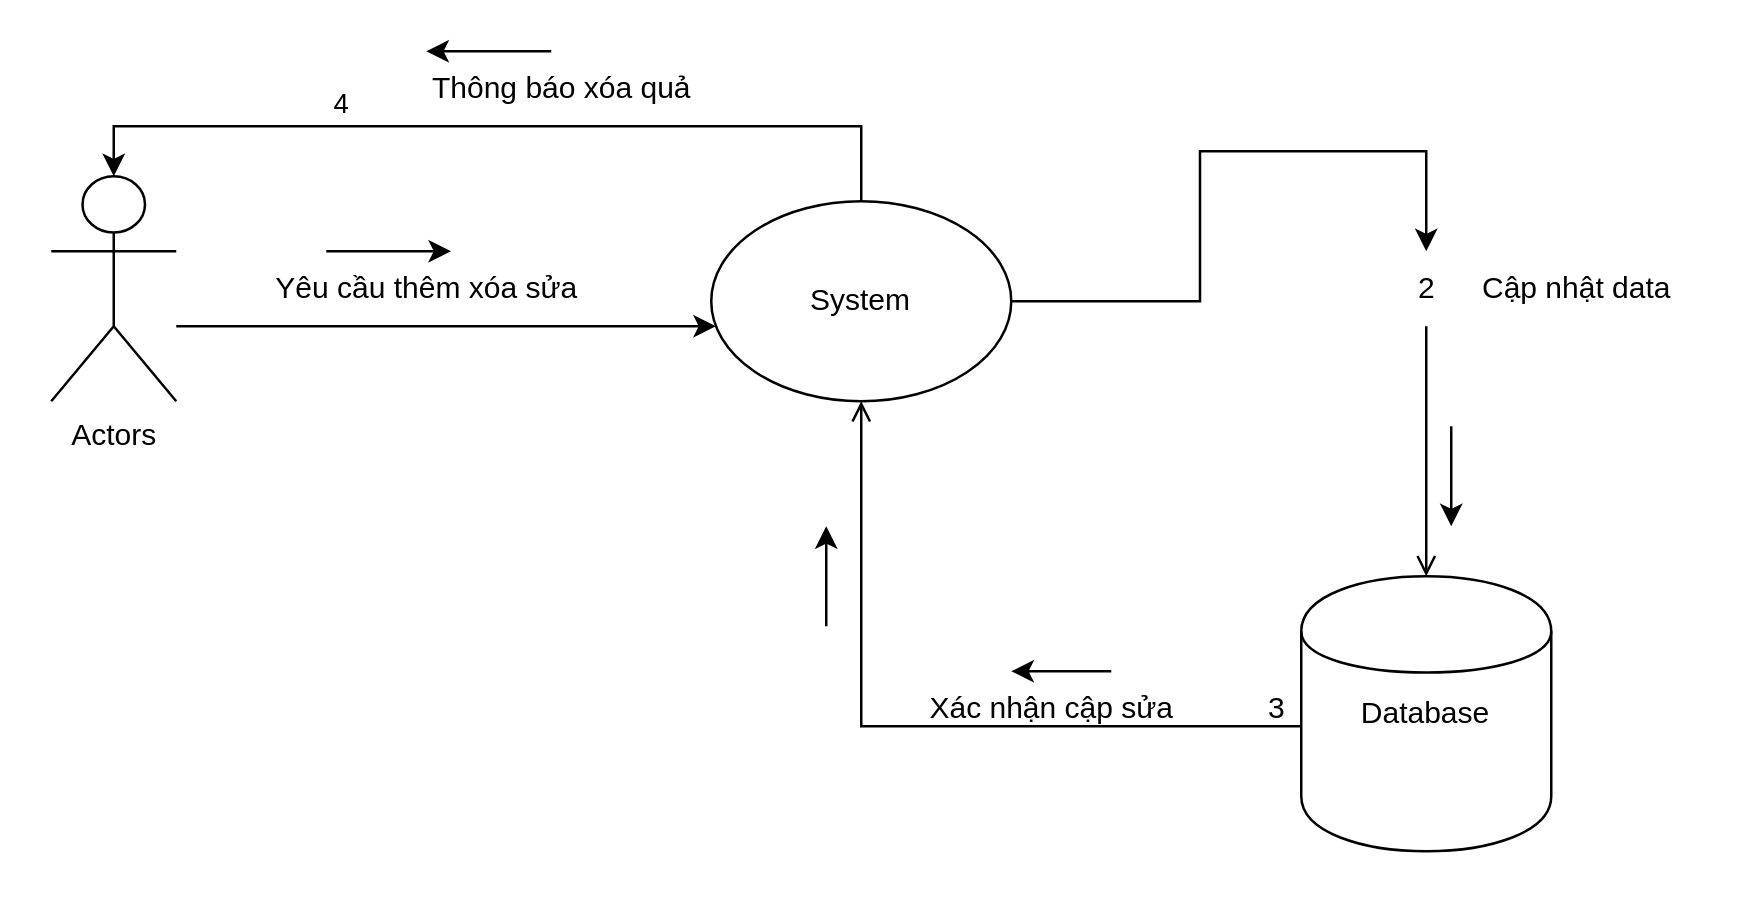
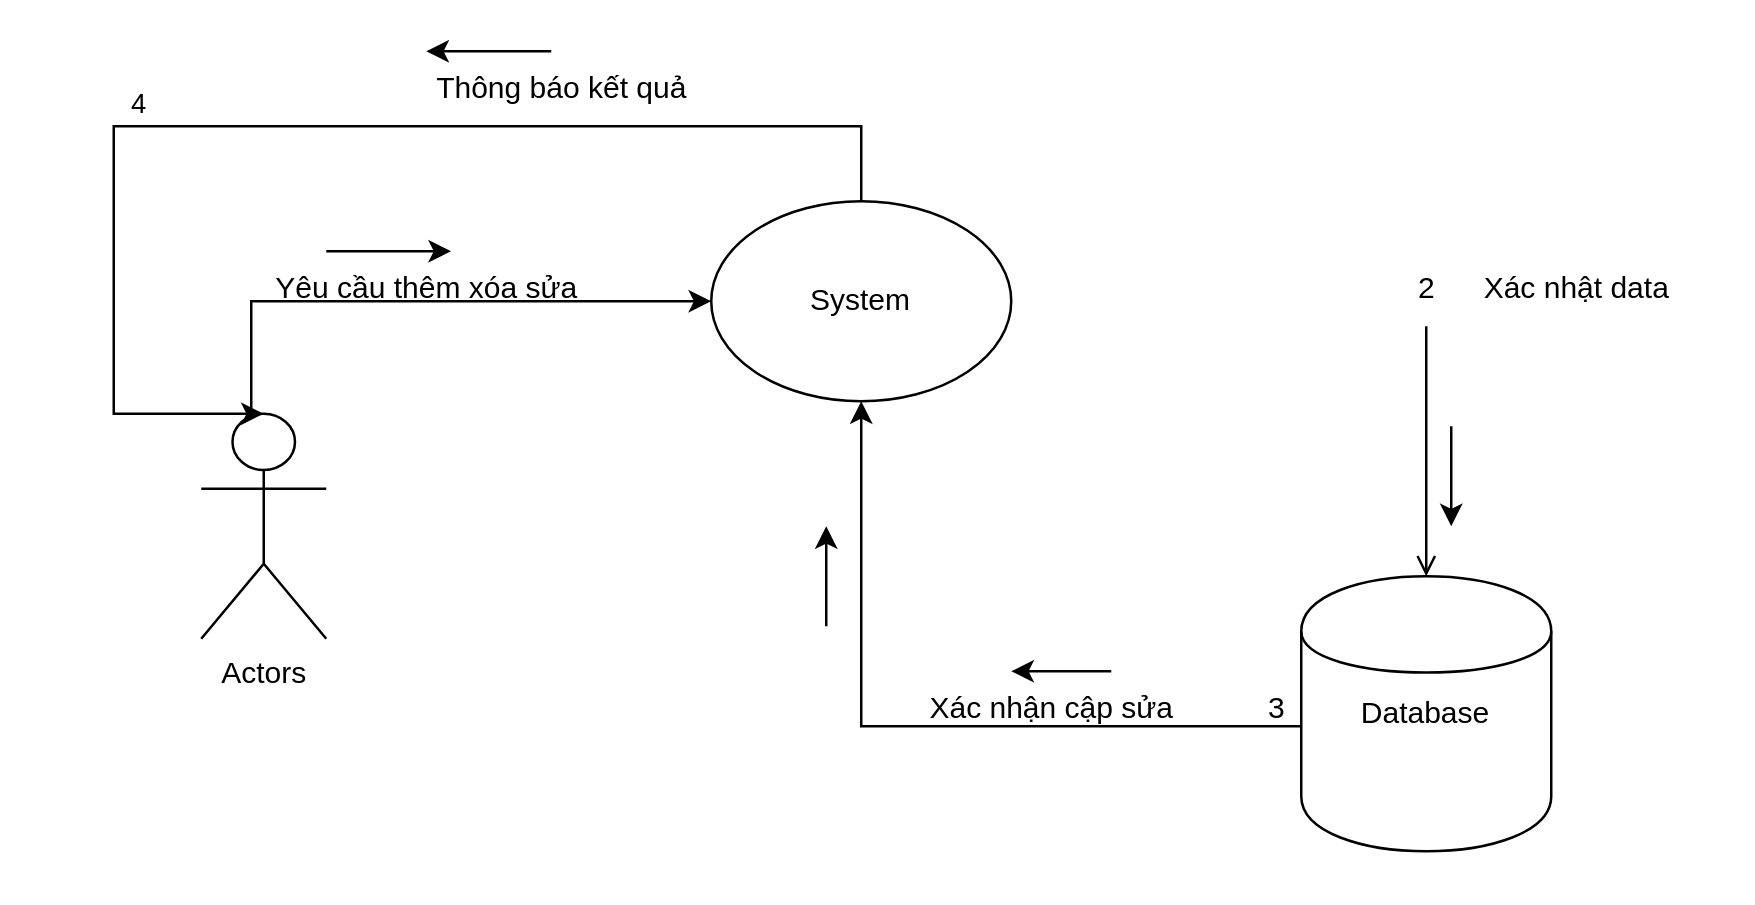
node "Thông báo xóa quả": label "Thông báo xóa quả" -> "Thông báo kết quả"
edge "System" -> "2": removed
node "Actors": moved (114, 289) -> (264, 526)
node "Cập nhật data": label "Cập nhật data" -> "Xác nhật data"
edge "Database" -> "System": arrowhead open -> classic
